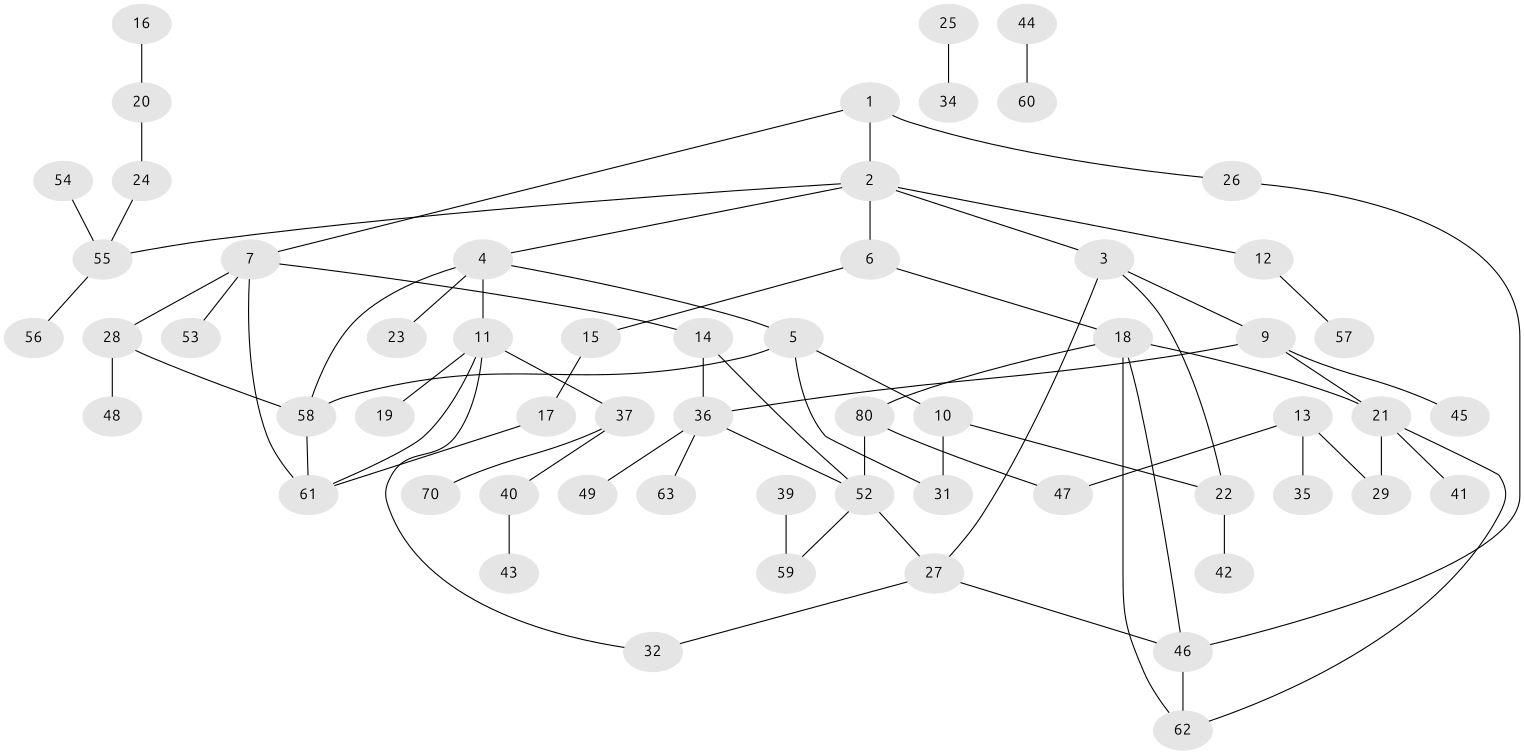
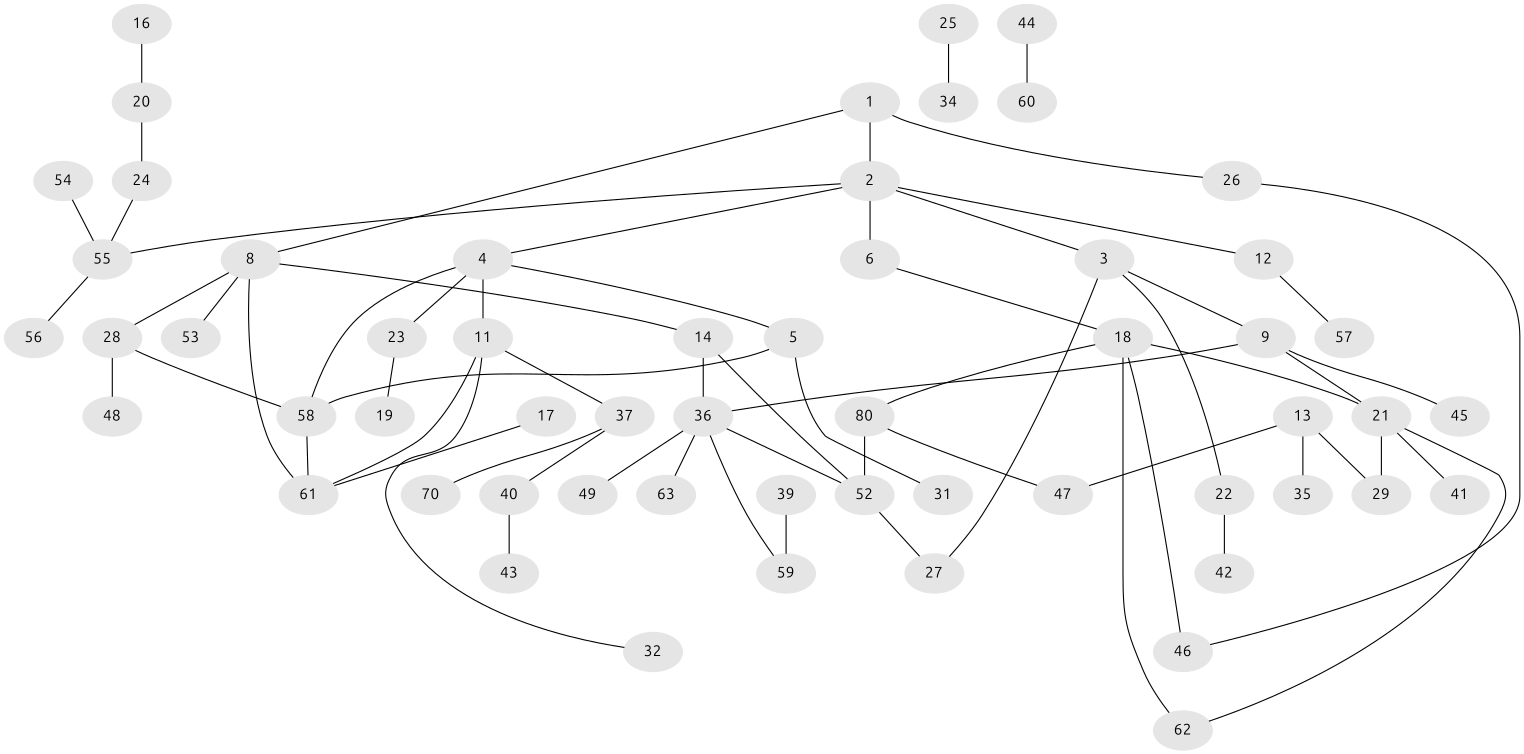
node "7": label "7" -> "8"
node "15": removed
edge "11" -- "19": now "23" -- "19"
node "10": removed
edge "52" -- "59": now "36" -- "59"
edge "27" -- "32": removed
edge "27" -- "46": removed
edge "46" -- "62": removed
